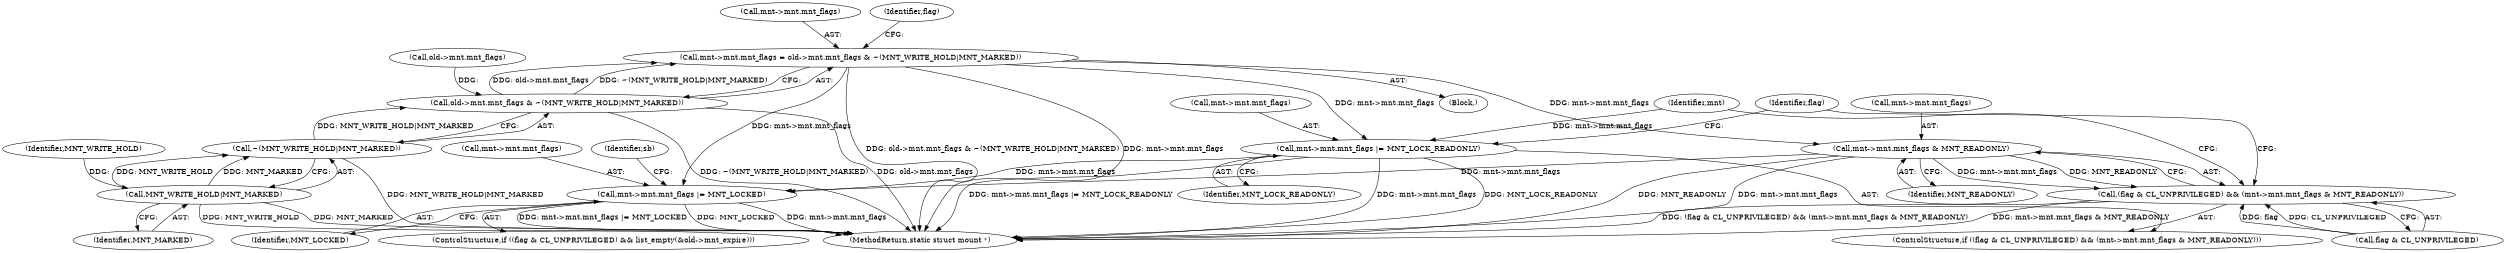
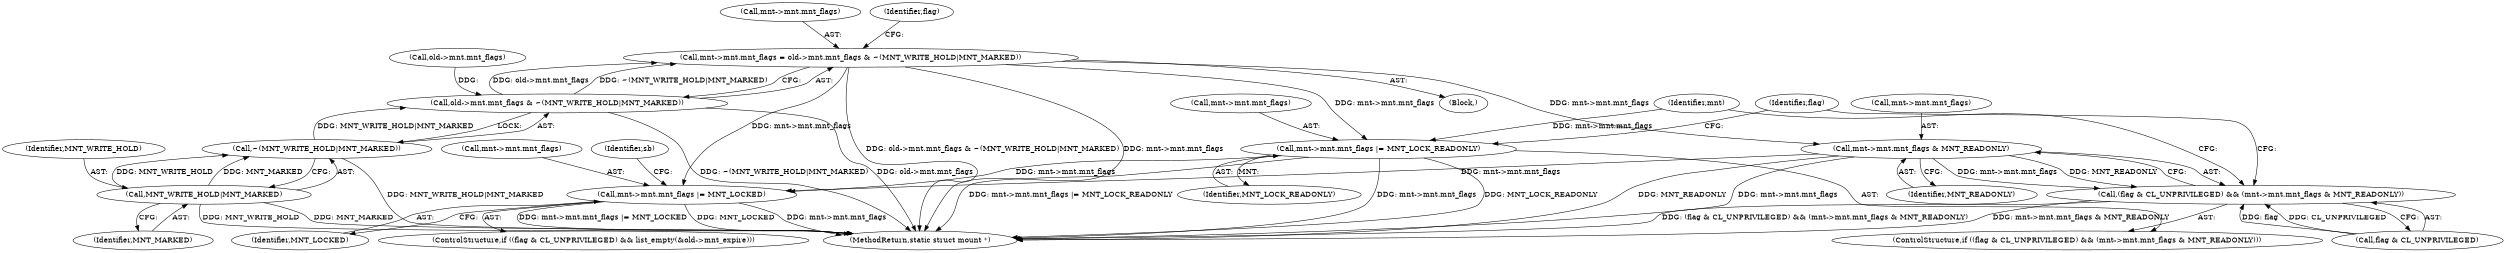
edge "(Call,old->mnt.mnt_flags & ~(MNT_WRITE_HOLD|MNT_MARKED))" -> "(Call,~(MNT_WRITE_HOLD|MNT_MARKED))": label "CFG: " -> "LOCK: "
edge "(Identifier,MNT_WRITE_HOLD)" -> "(Call,MNT_WRITE_HOLD|MNT_MARKED)": label "DDG: " -> "AST: "
edge "(Call,mnt->mnt.mnt_flags |= MNT_LOCK_READONLY)" -> "(Identifier,MNT_LOCK_READONLY)": label "CFG: " -> "MNT: "
